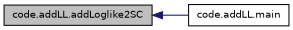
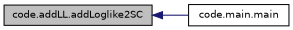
node "code.addLL.main": label "code.addLL.main" -> "code.main.main"
